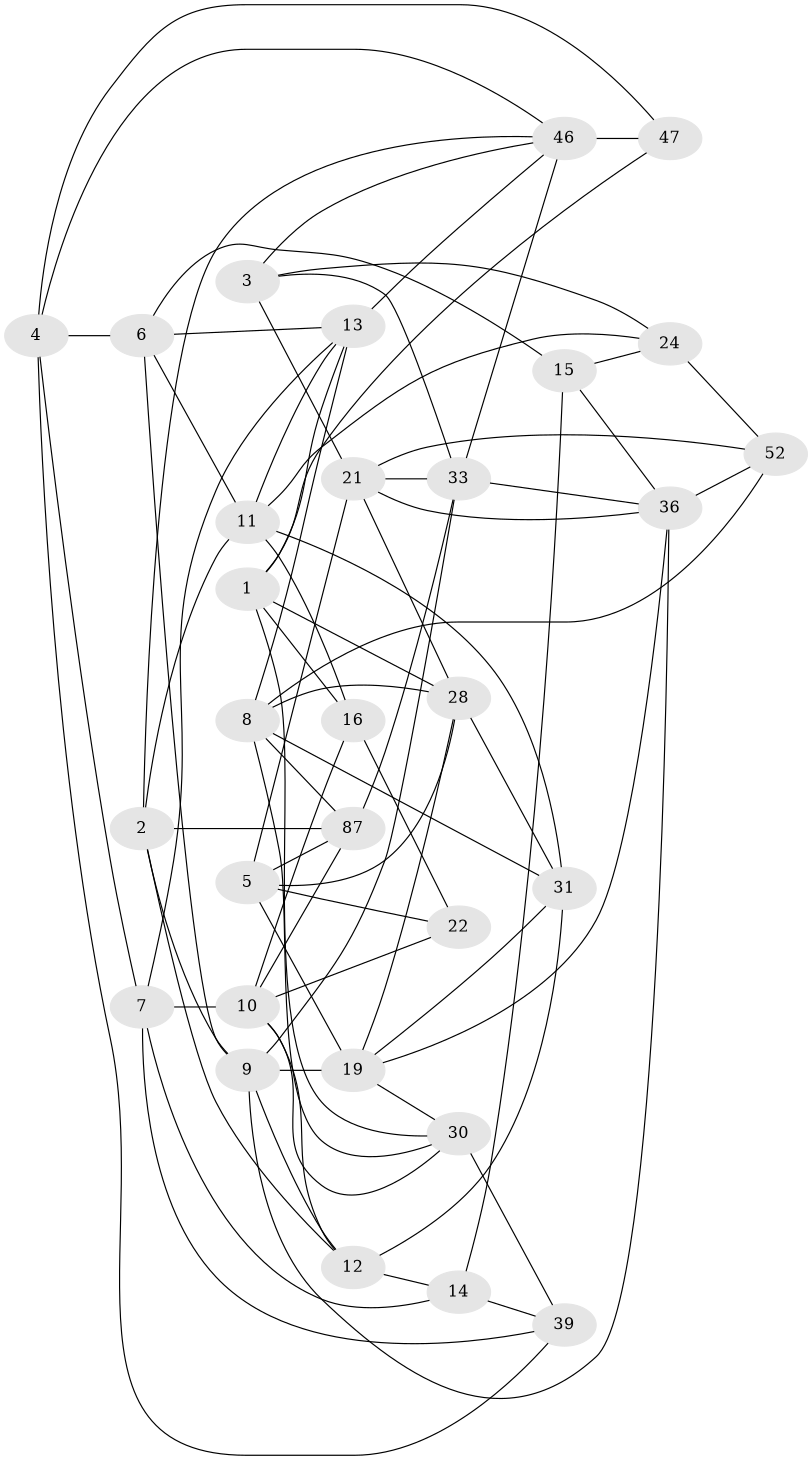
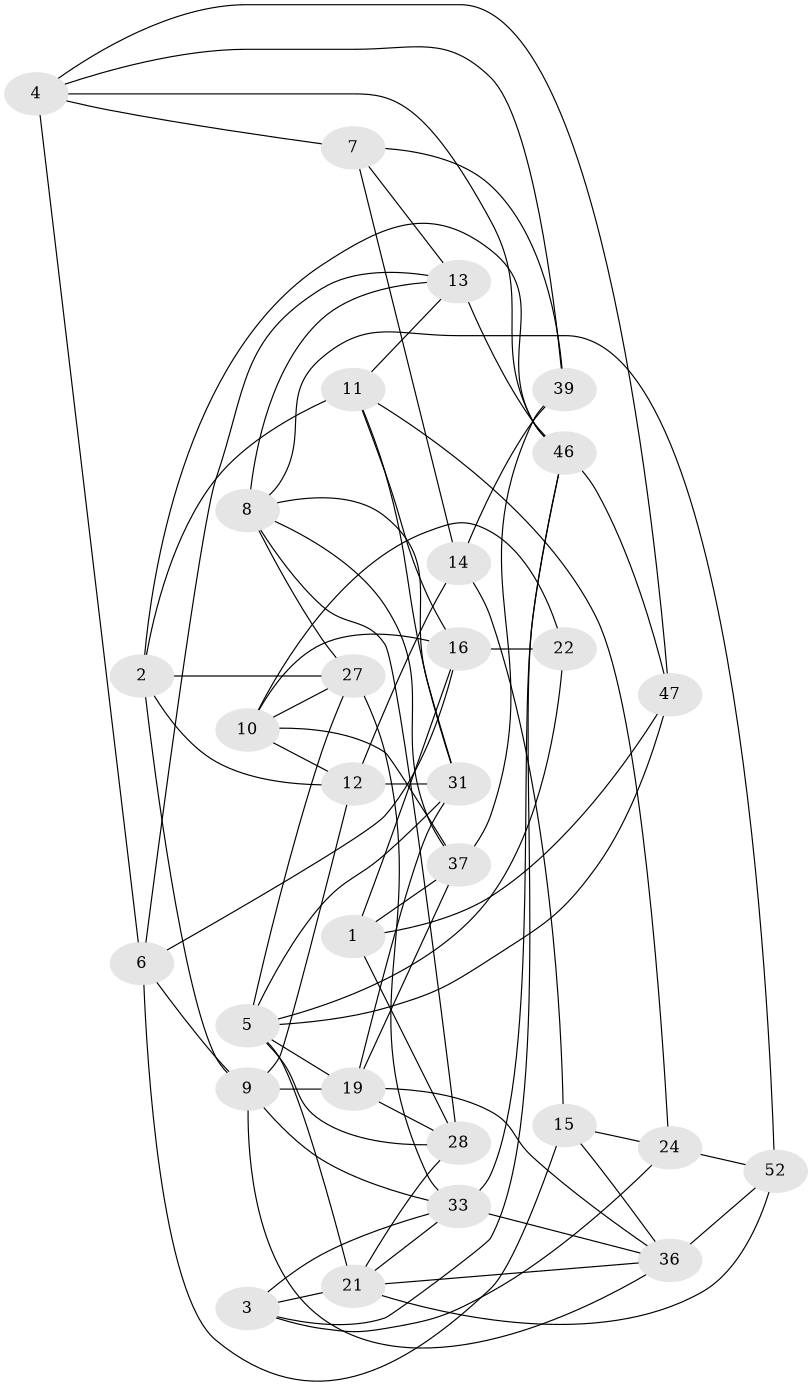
edge "6" -- "11": now "6" -- "16"
edge "13" -- "1": removed
edge "28" -- "31": now "5" -- "31"
node "87": label "87" -> "27"
edge "47" -- "5": added
edge "7" -- "10": removed
node "30": label "30" -> "37"
